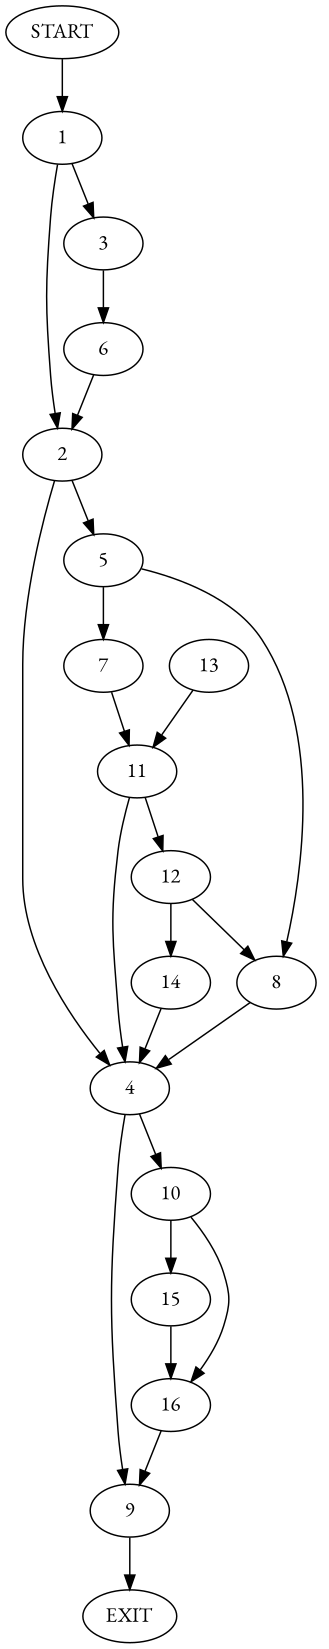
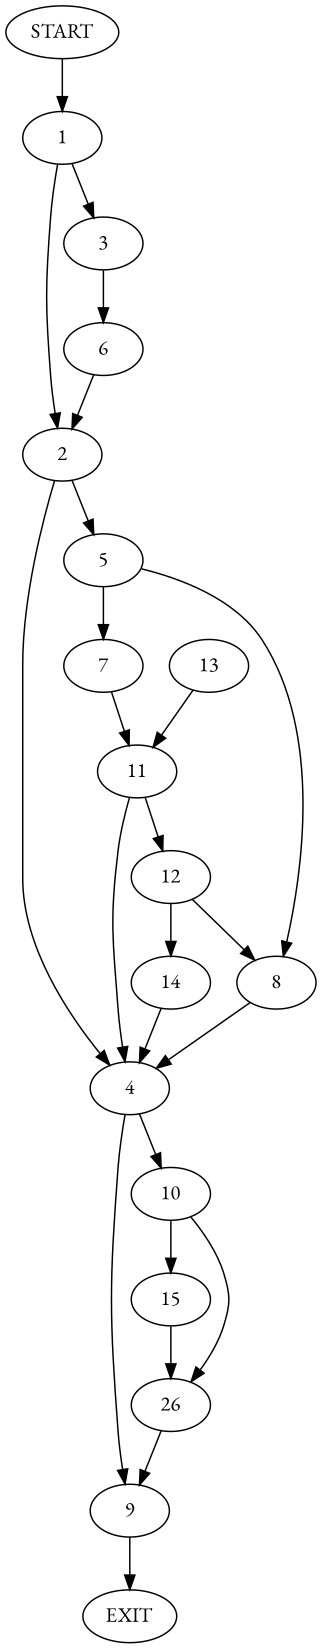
node "16": label "16" -> "26"
